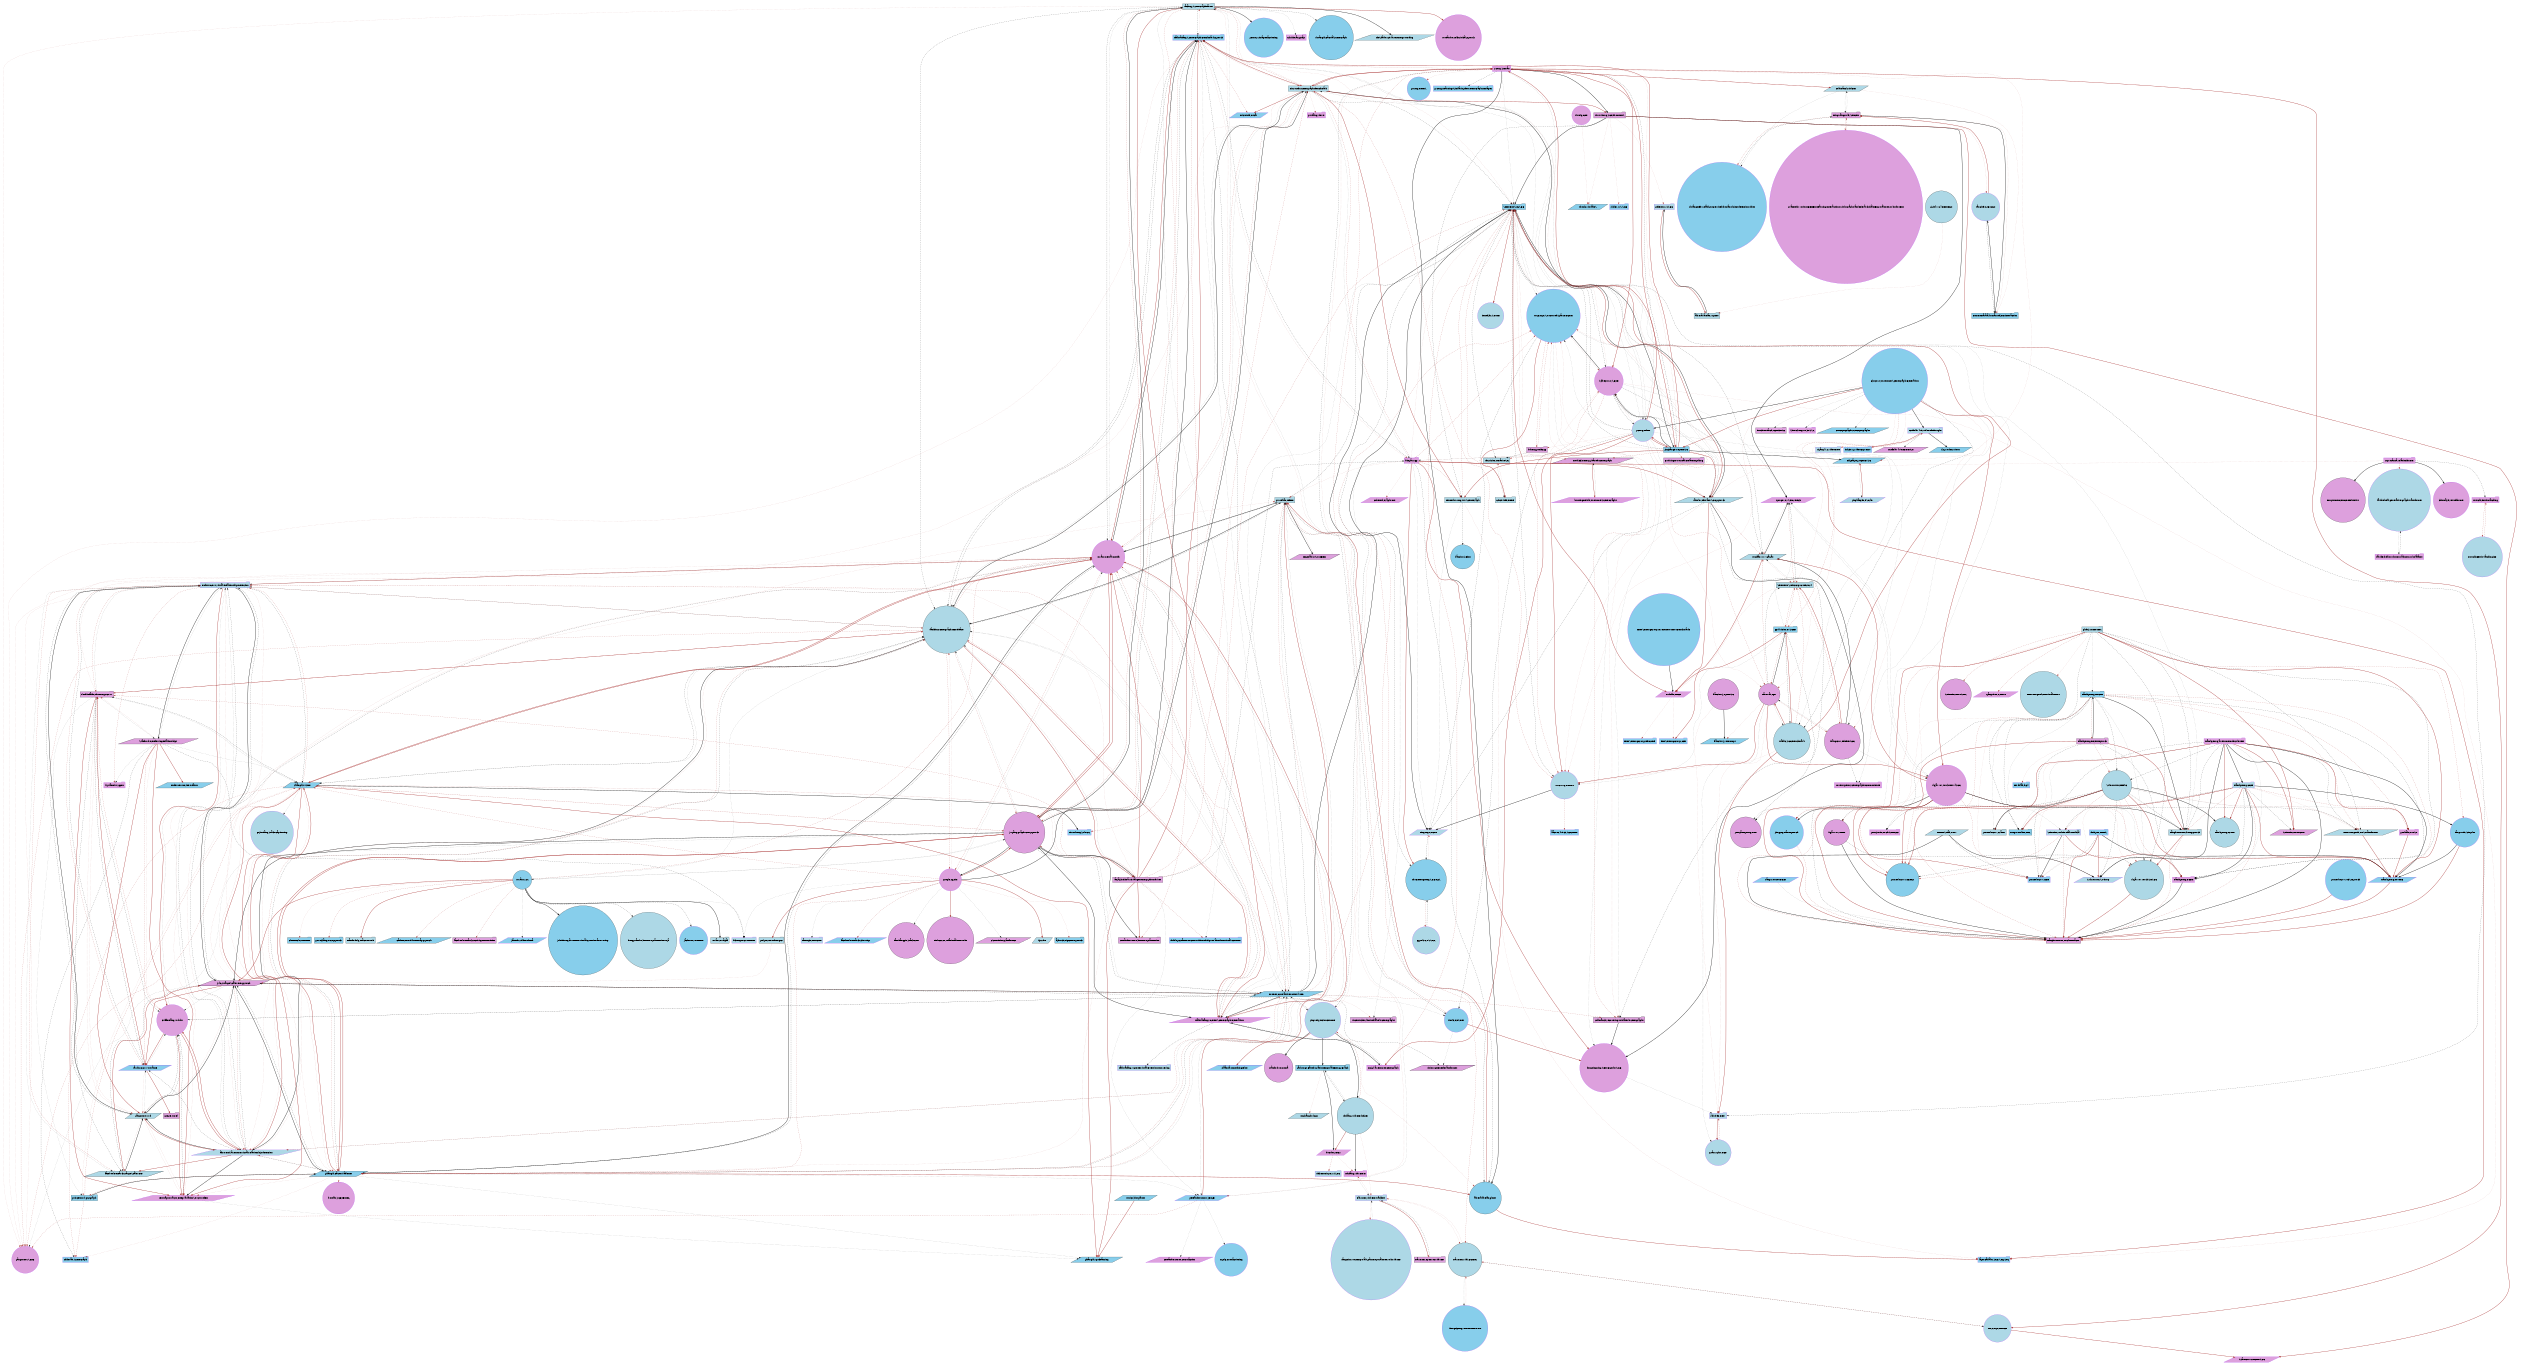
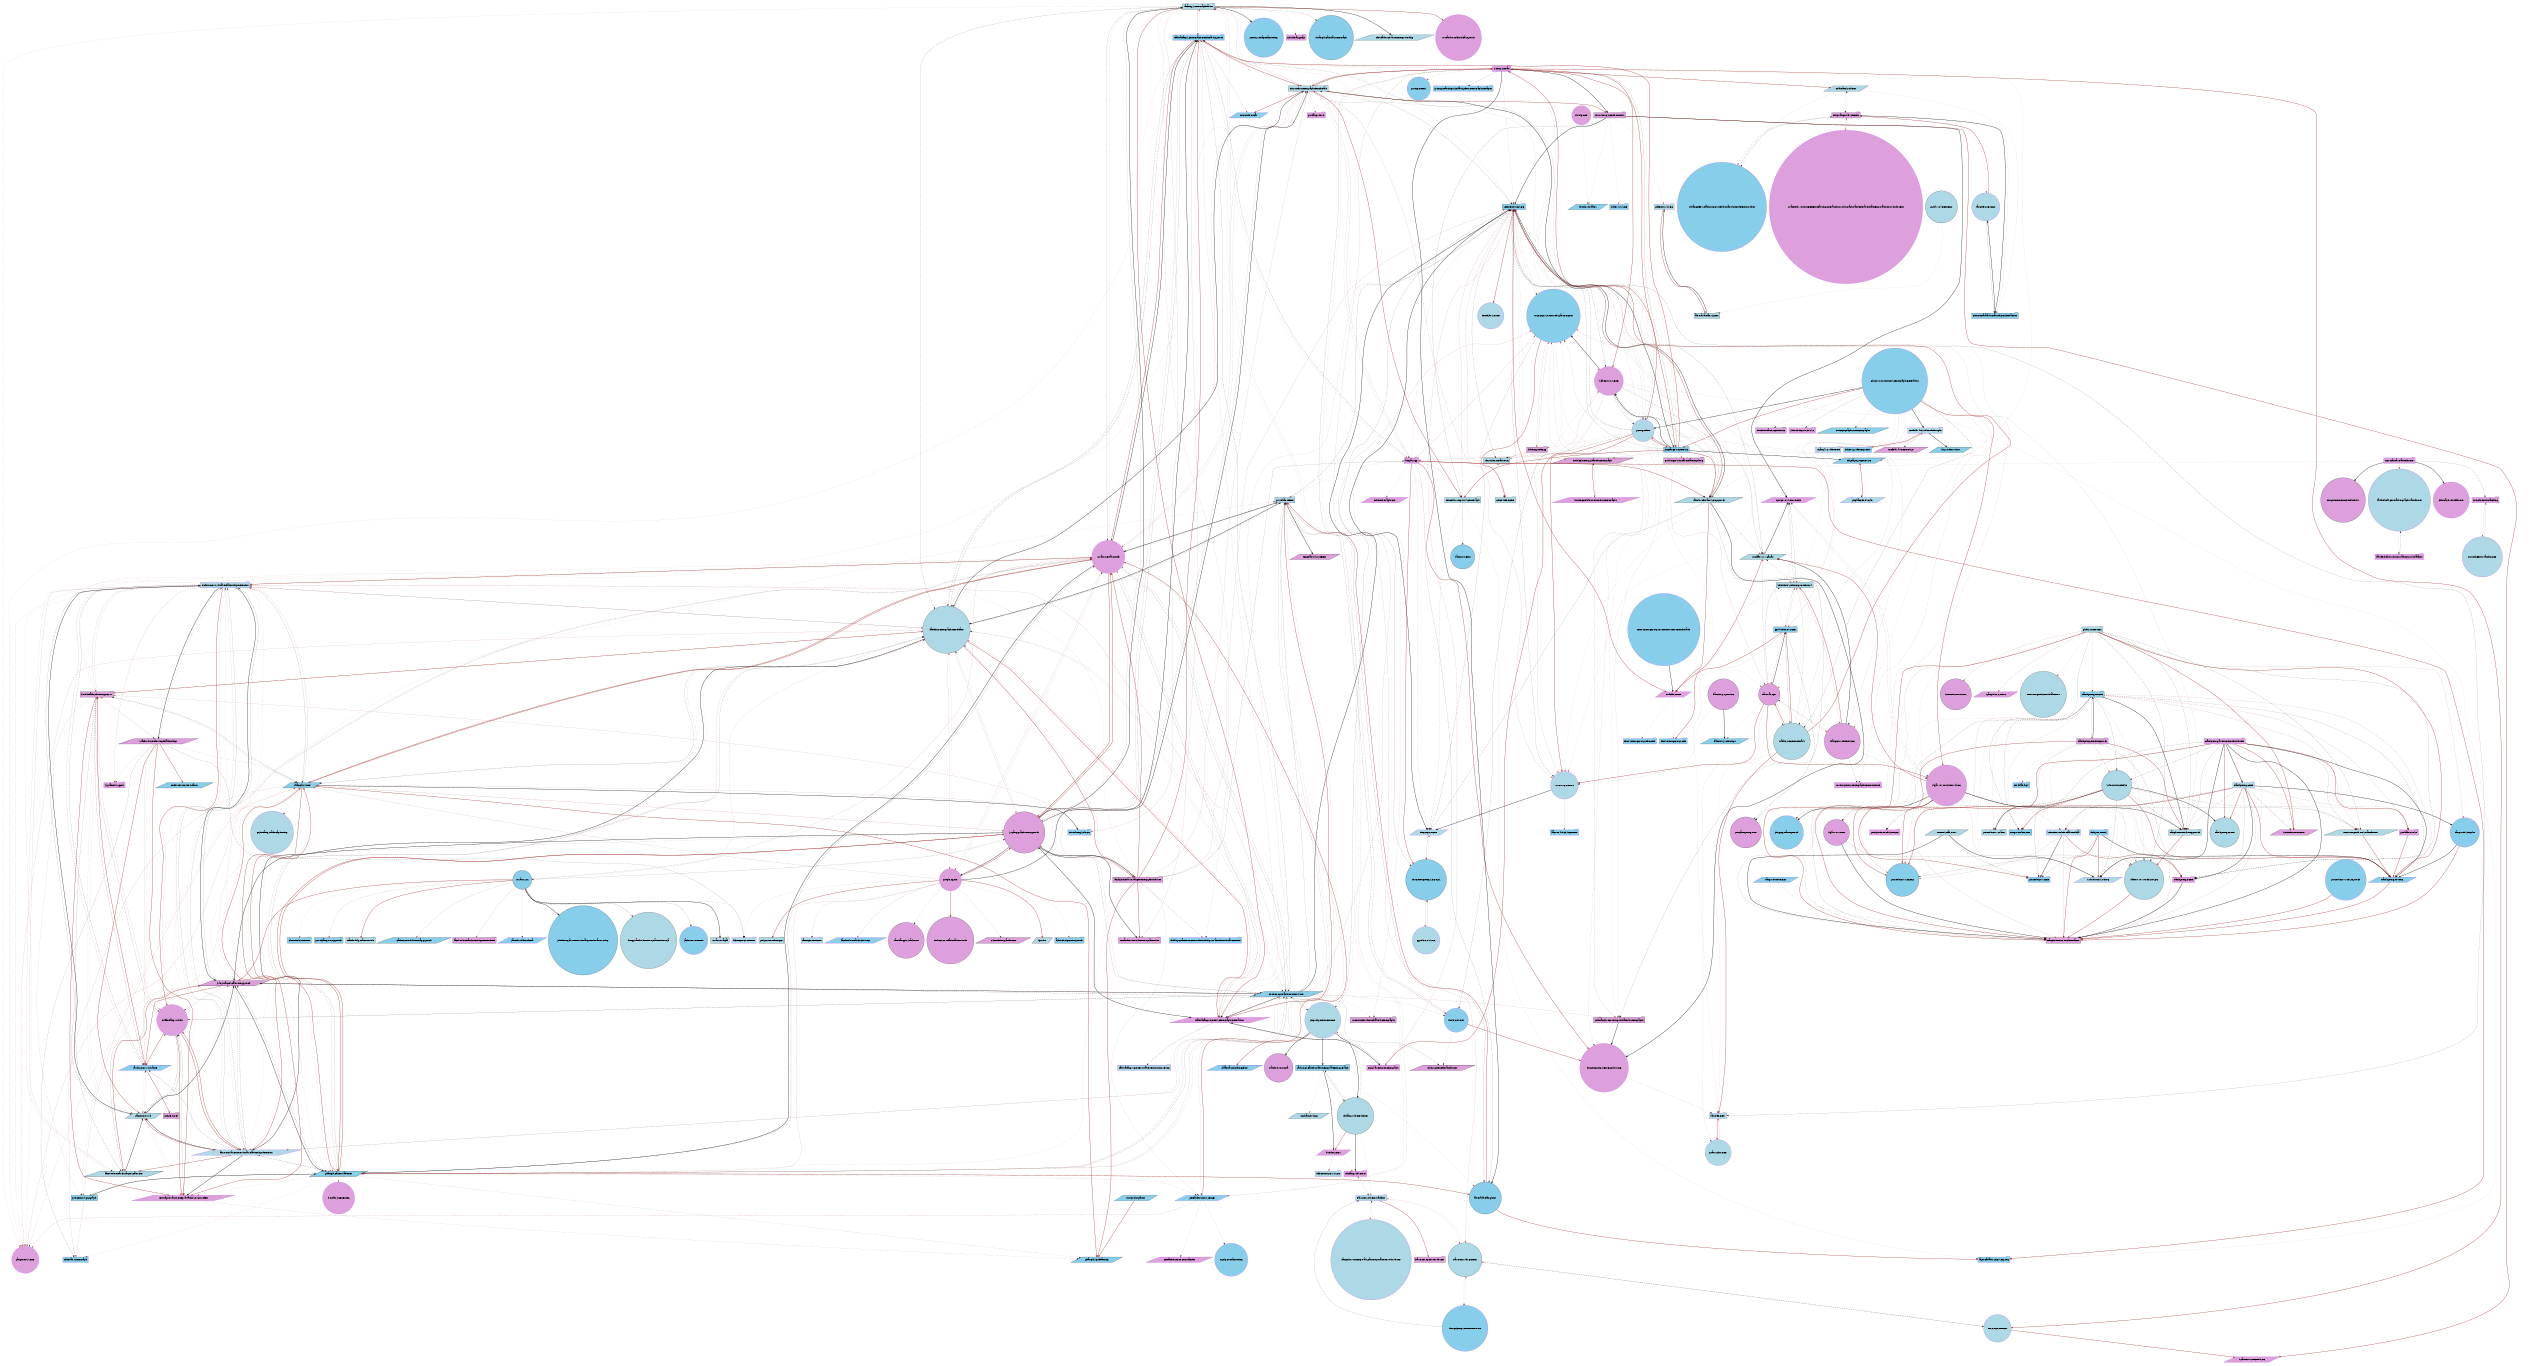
node "rlqja1107/torch-ST-SGG": label "rlqja1107/torch-ST-SGG" -> "vilbert1107/torch-ST-SGG"
edge "JudyYe/zero-shot-gcn" -> "jz462/Large-Scale-VRD.pytorch": now "GriffinLiang/vrd-dsr" -> "jz462/Large-Scale-VRD.pytorch"
edge "Dawn-LX/OpenVoc-VidVRD" -> "Dawn-LX/VidVRD-tracklets": now "zhengsipeng/VRDFormer_VRD" -> "Dawn-LX/VidVRD-tracklets"
